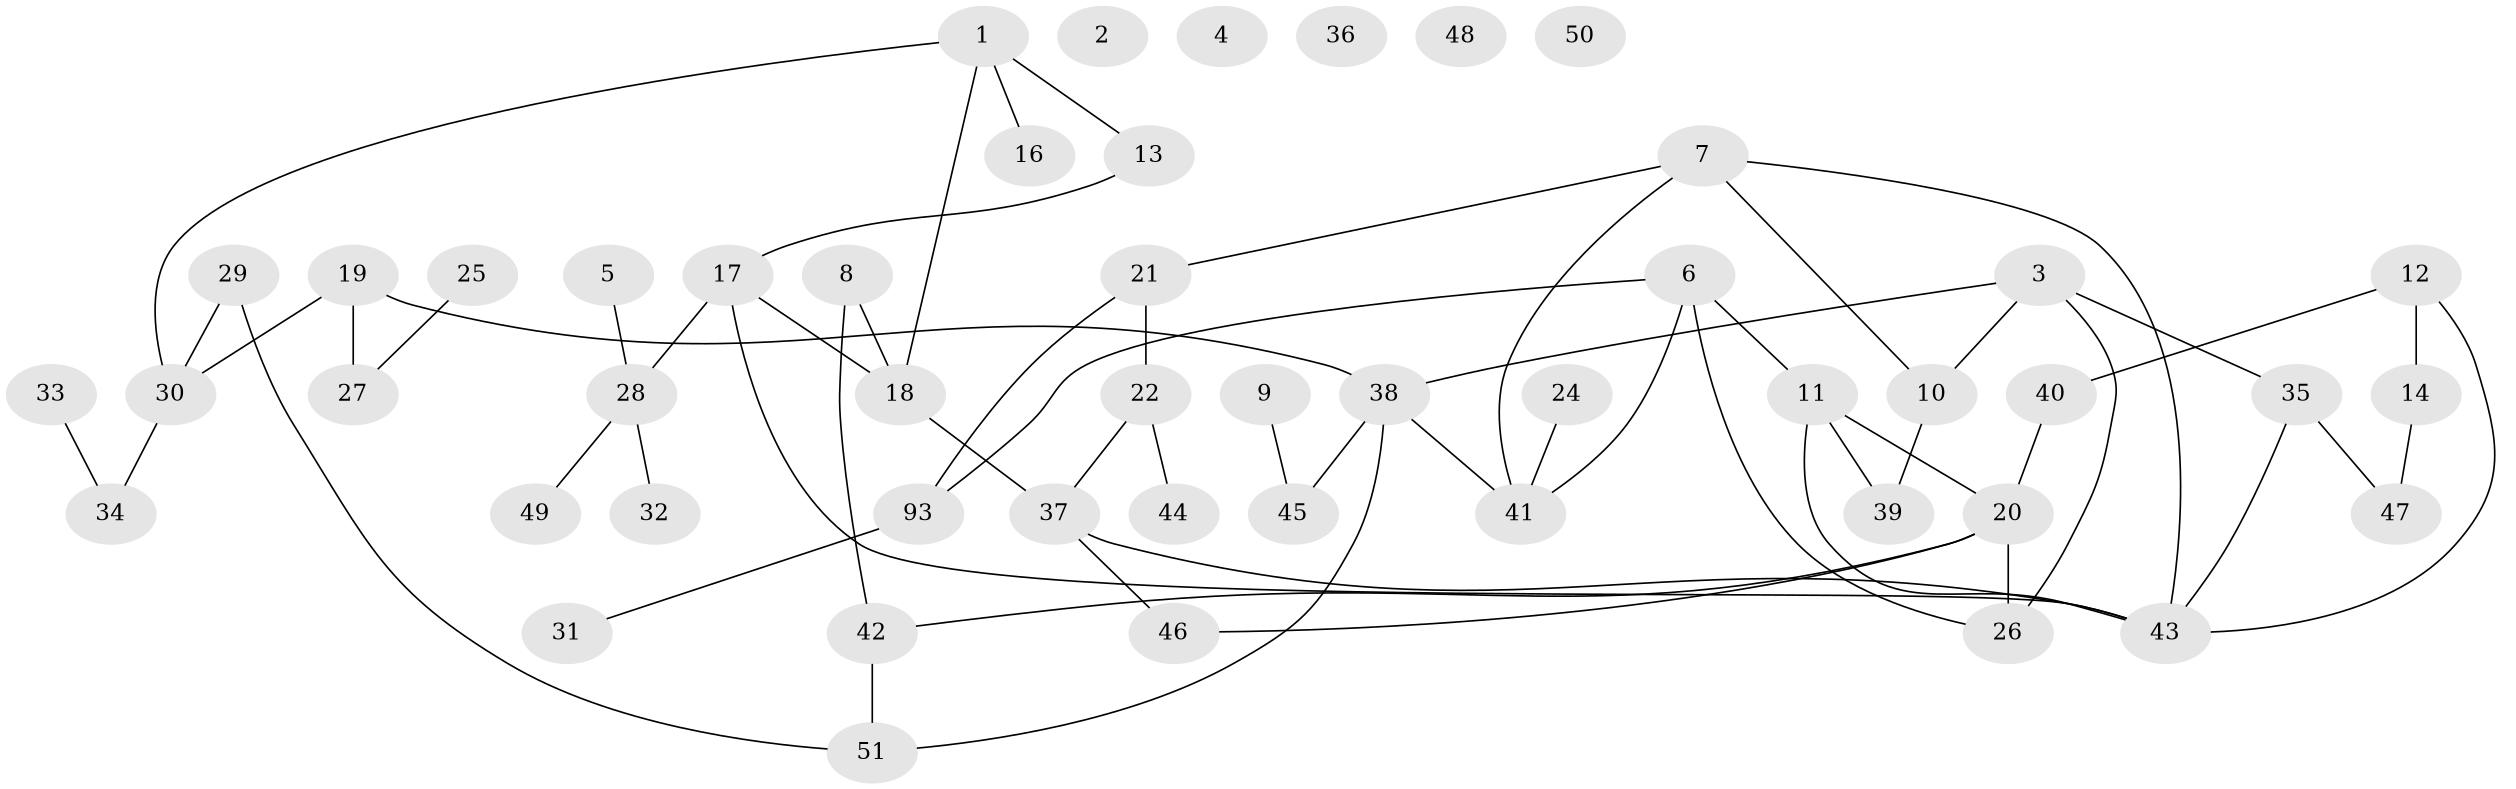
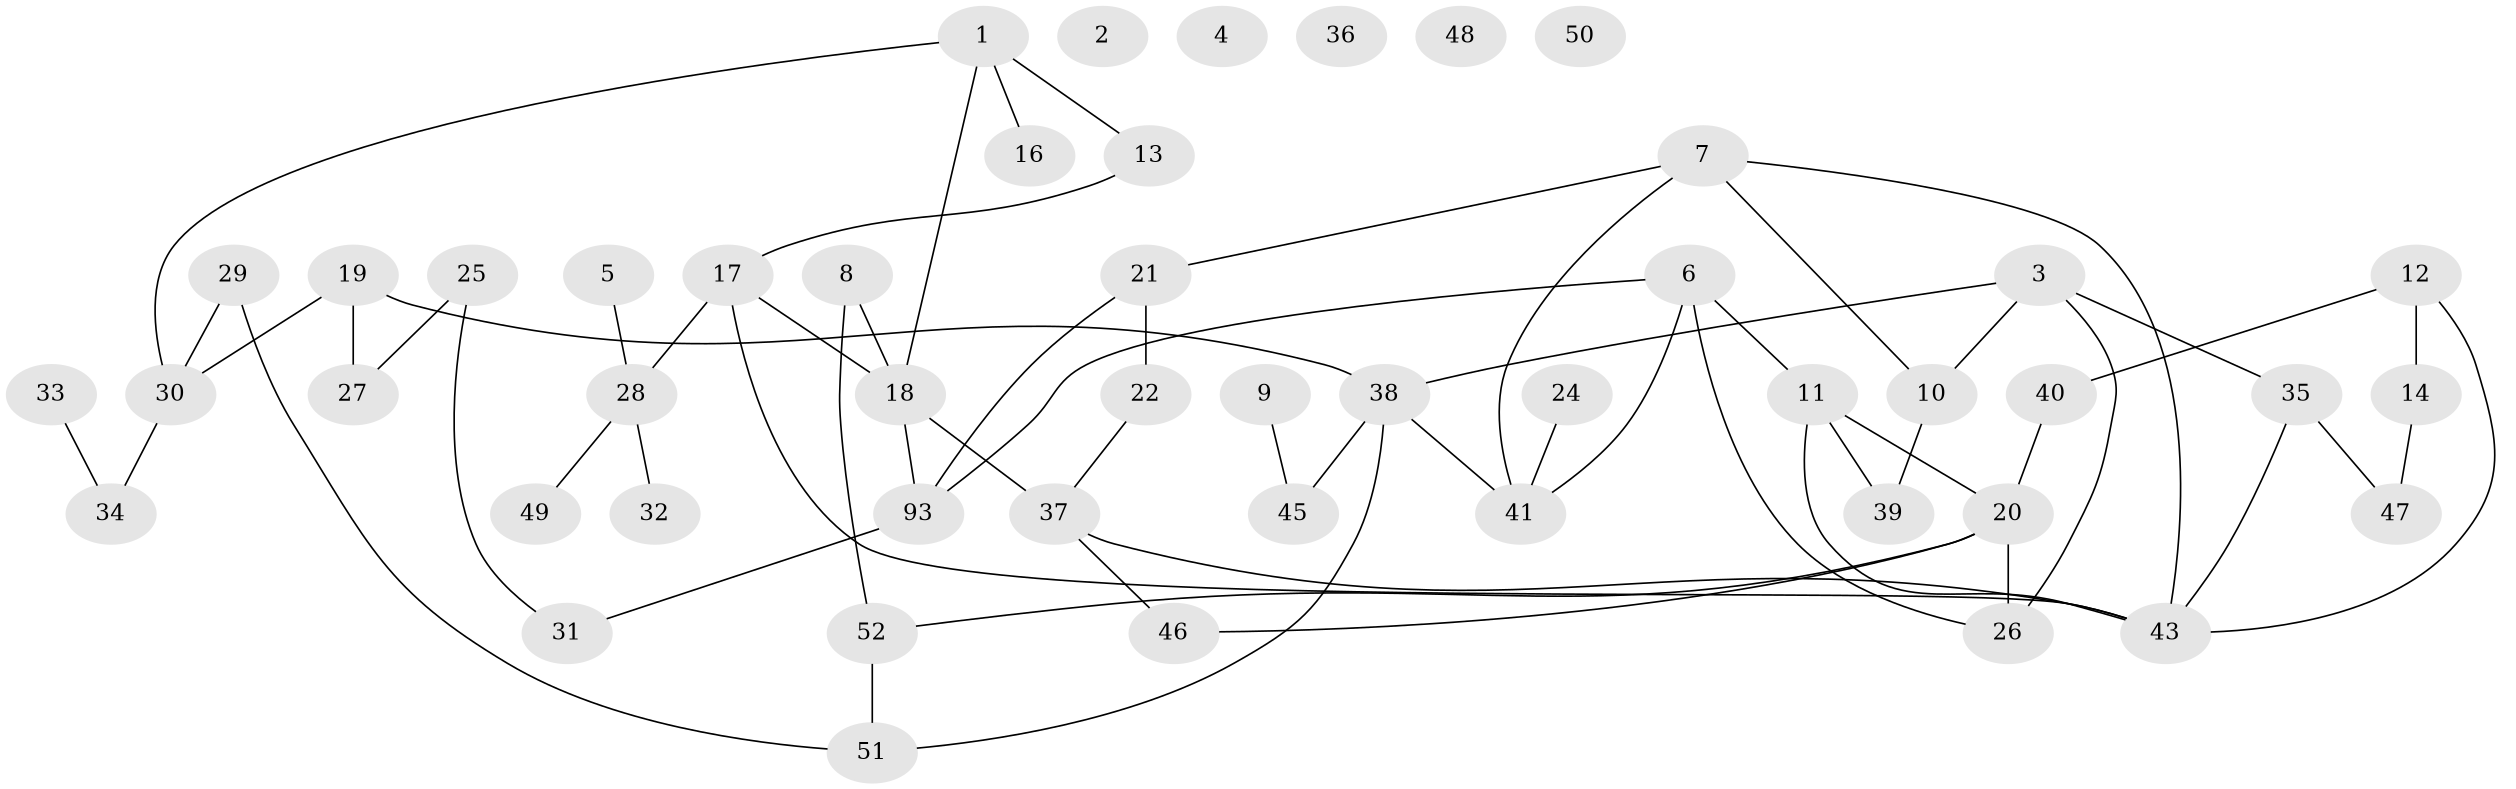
edge "18" -- "93": added
edge "25" -- "31": added
node "44": removed
node "42": label "42" -> "52"
